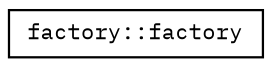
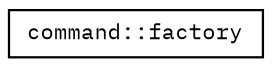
node "factory::factory": label "factory::factory" -> "command::factory"
